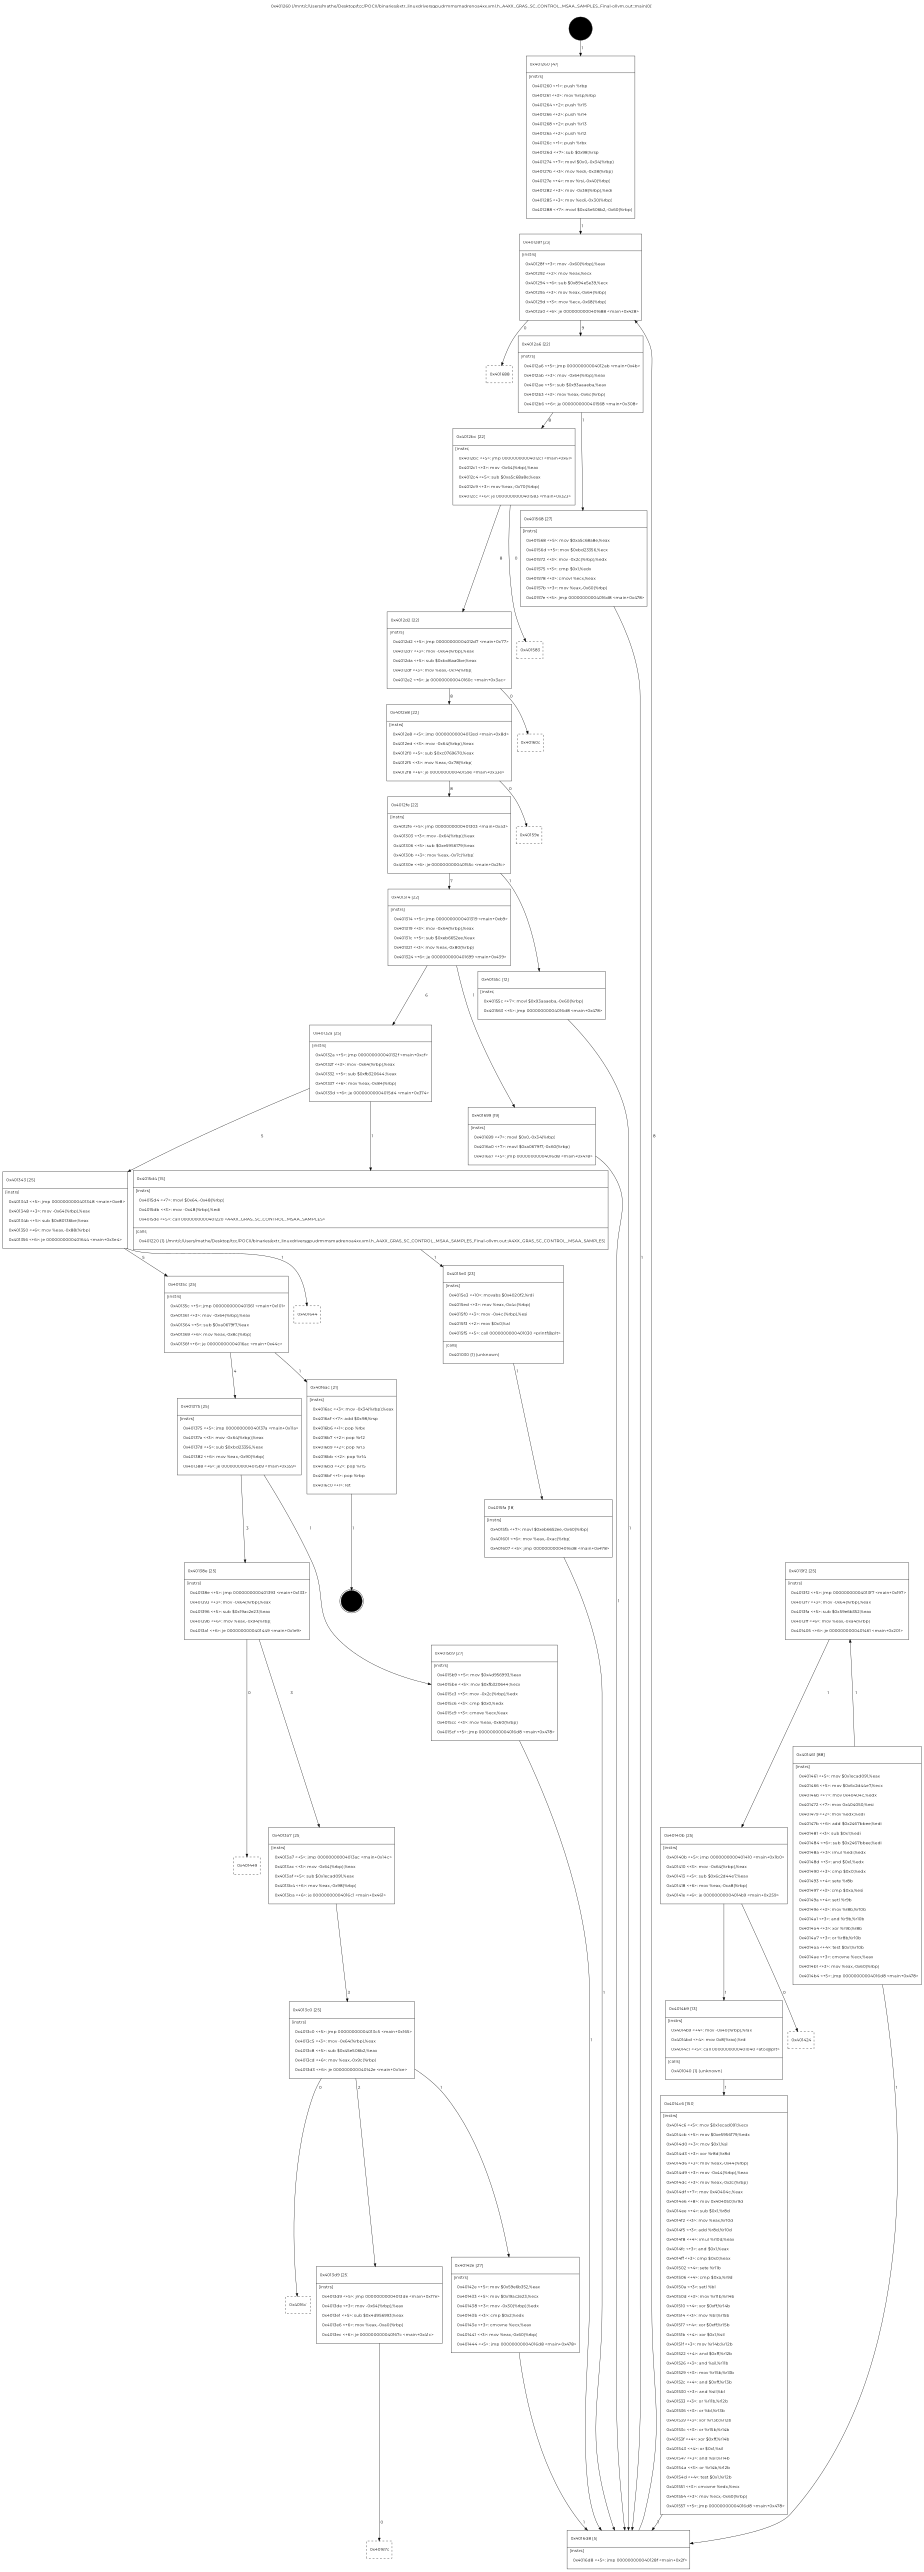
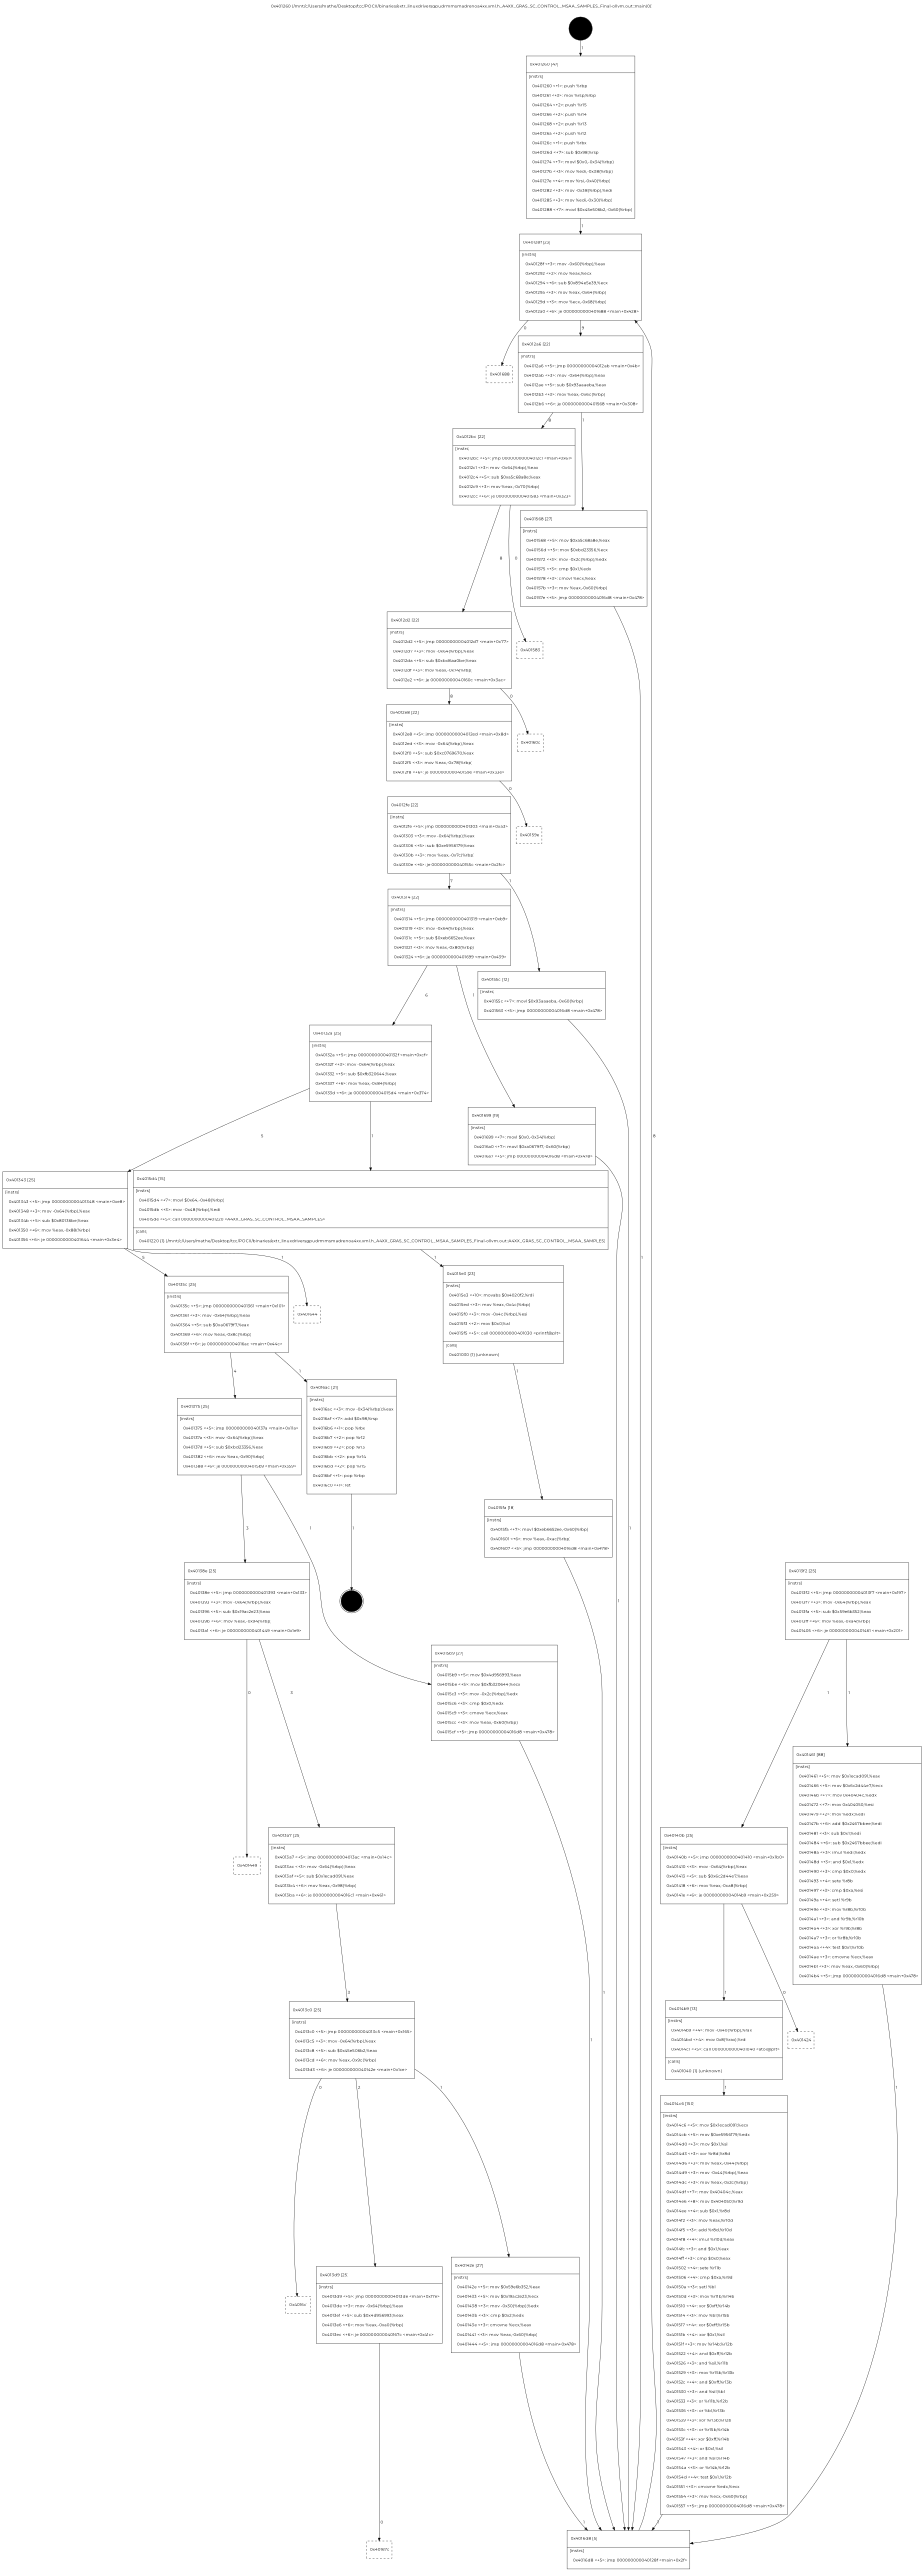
edge "0x4012e8 [22]" -> "0x4012fe [22]": removed, label "8"
edge "0x401461 [88]" -> "0x4013f2 [25]": reversed
